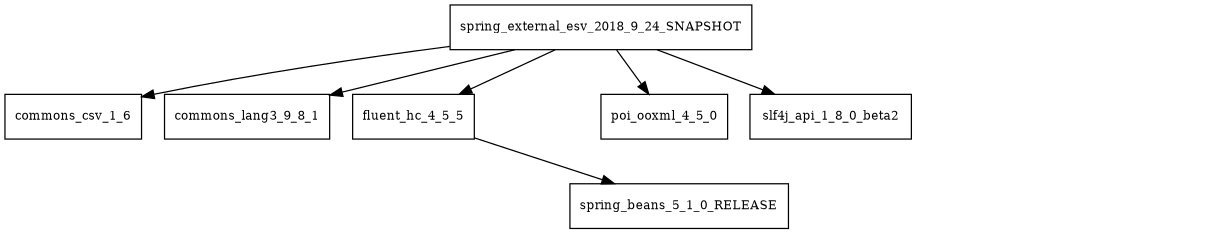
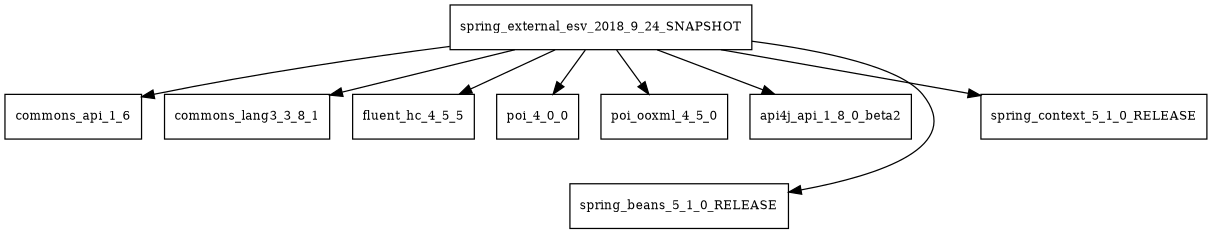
node "commons_csv_1_6": label "commons_csv_1_6" -> "commons_api_1_6"
node "commons_lang3_9_8_1": label "commons_lang3_9_8_1" -> "commons_lang3_3_8_1"
node "poi_4_0_0": added
node "slf4j_api_1_8_0_beta2": label "slf4j_api_1_8_0_beta2" -> "api4j_api_1_8_0_beta2"
node "spring_context_5_1_0_RELEASE": added
edge "fluent_hc_4_5_5" -> "spring_beans_5_1_0_RELEASE": now "spring_external_esv_2018_9_24_SNAPSHOT" -> "spring_beans_5_1_0_RELEASE"
